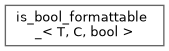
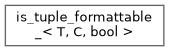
node "is_bool_formattable _< T, C, bool >": label "is_bool_formattable _< T, C, bool >" -> "is_tuple_formattable _< T, C, bool >"
